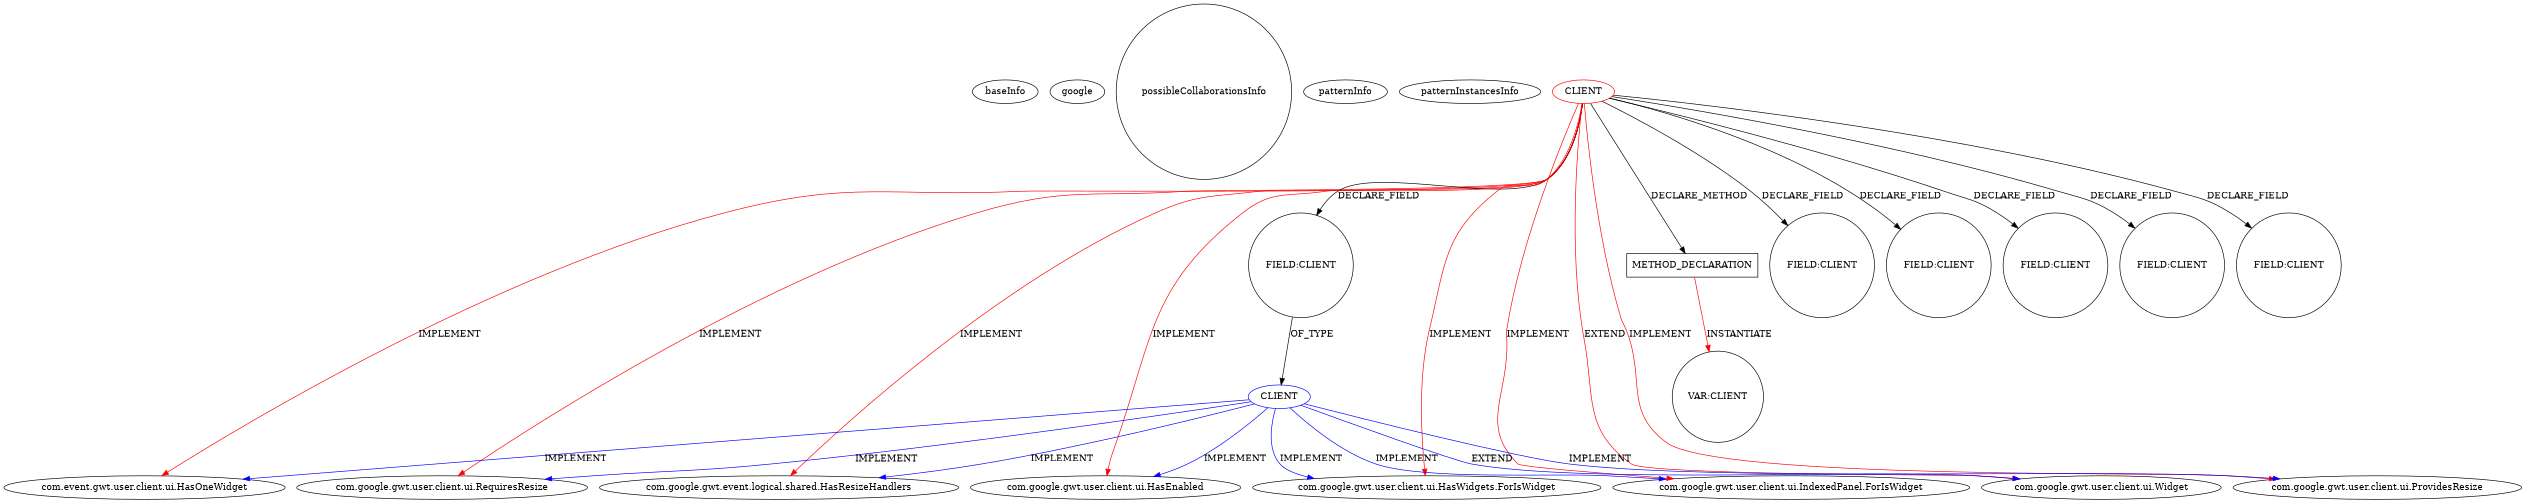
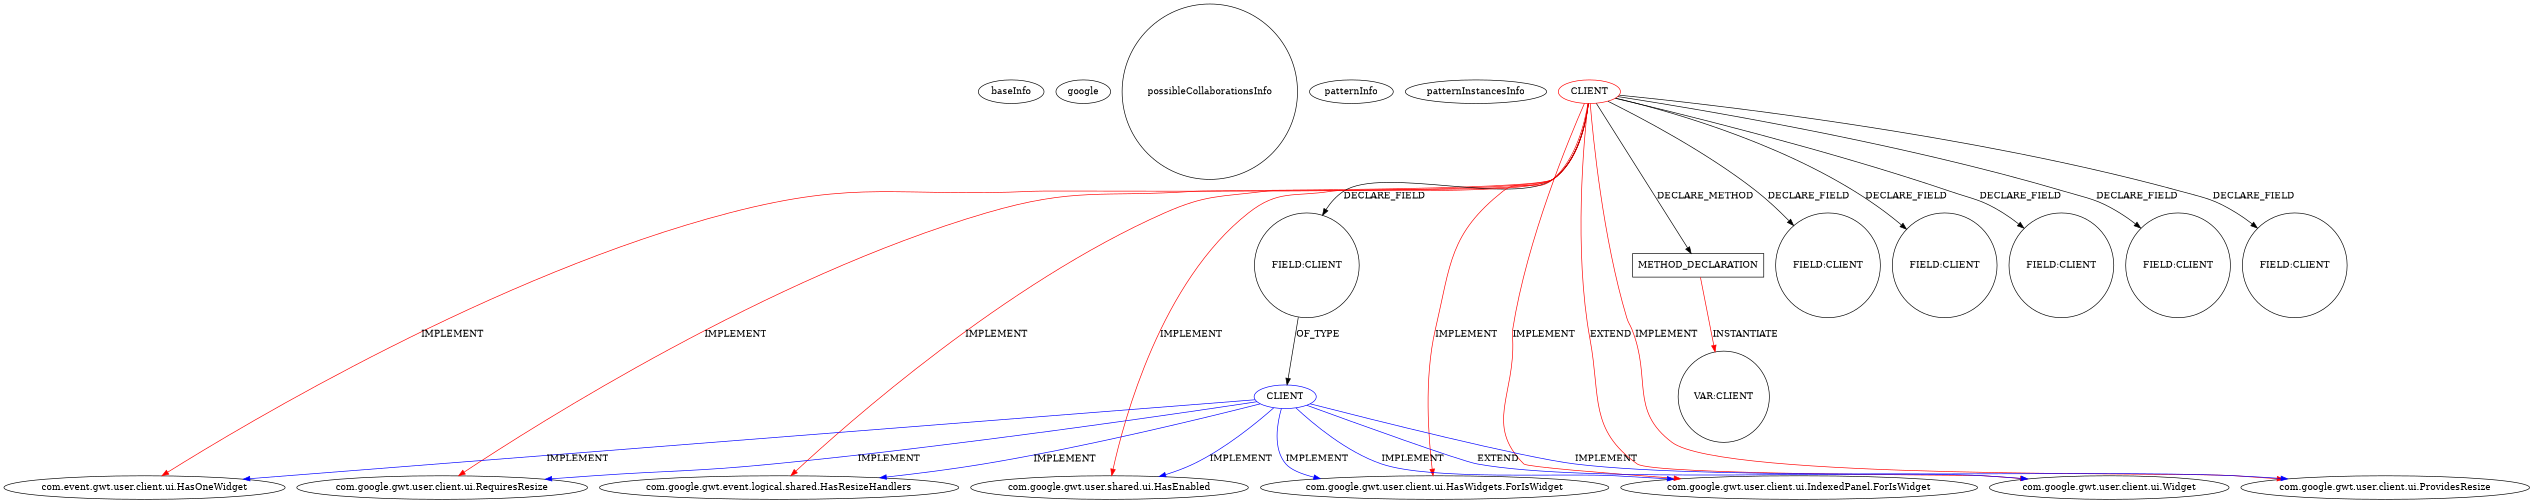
node "com.google.gwt.user.client.ui.HasEnabled": label "com.google.gwt.user.client.ui.HasEnabled" -> "com.google.gwt.user.shared.ui.HasEnabled"
